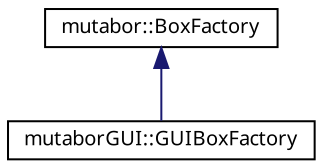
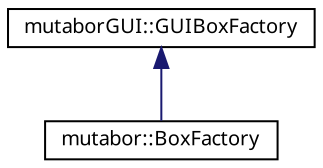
edge "mutaborGUI::GUIBoxFactory" -> "mutabor::BoxFactory": reversed
